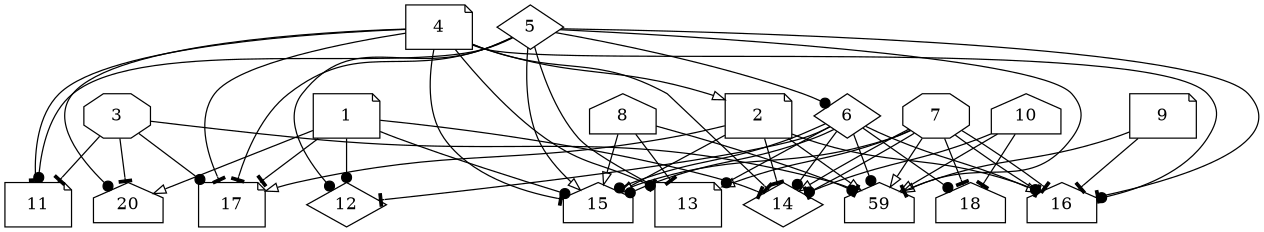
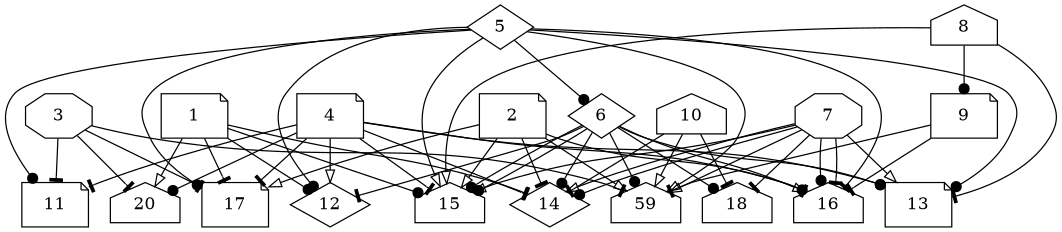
edge "4" -> "2": now "4" -> "12"
edge "5" -> "13": arrowhead tee -> dot
edge "8" -> "59": now "8" -> "9"
